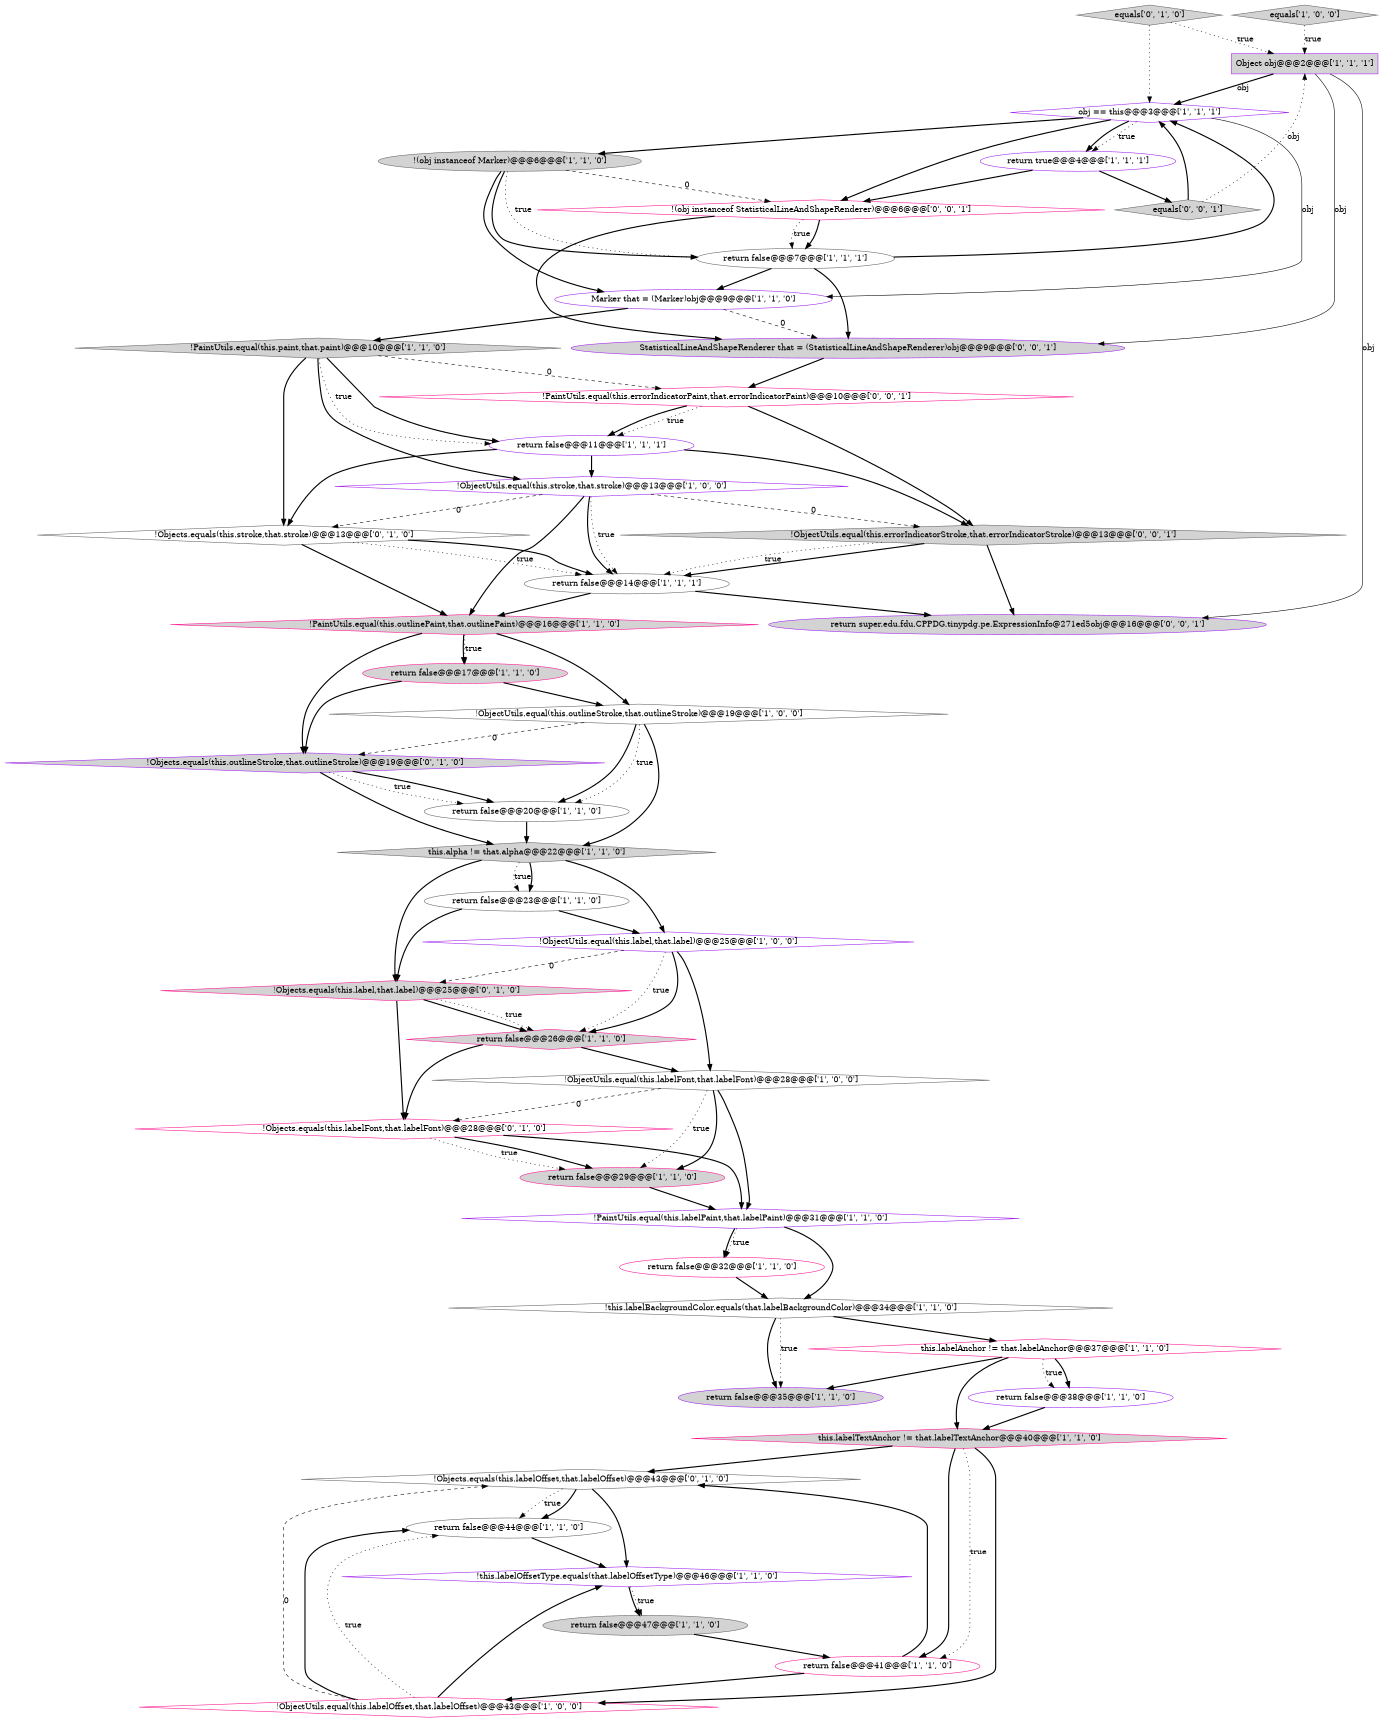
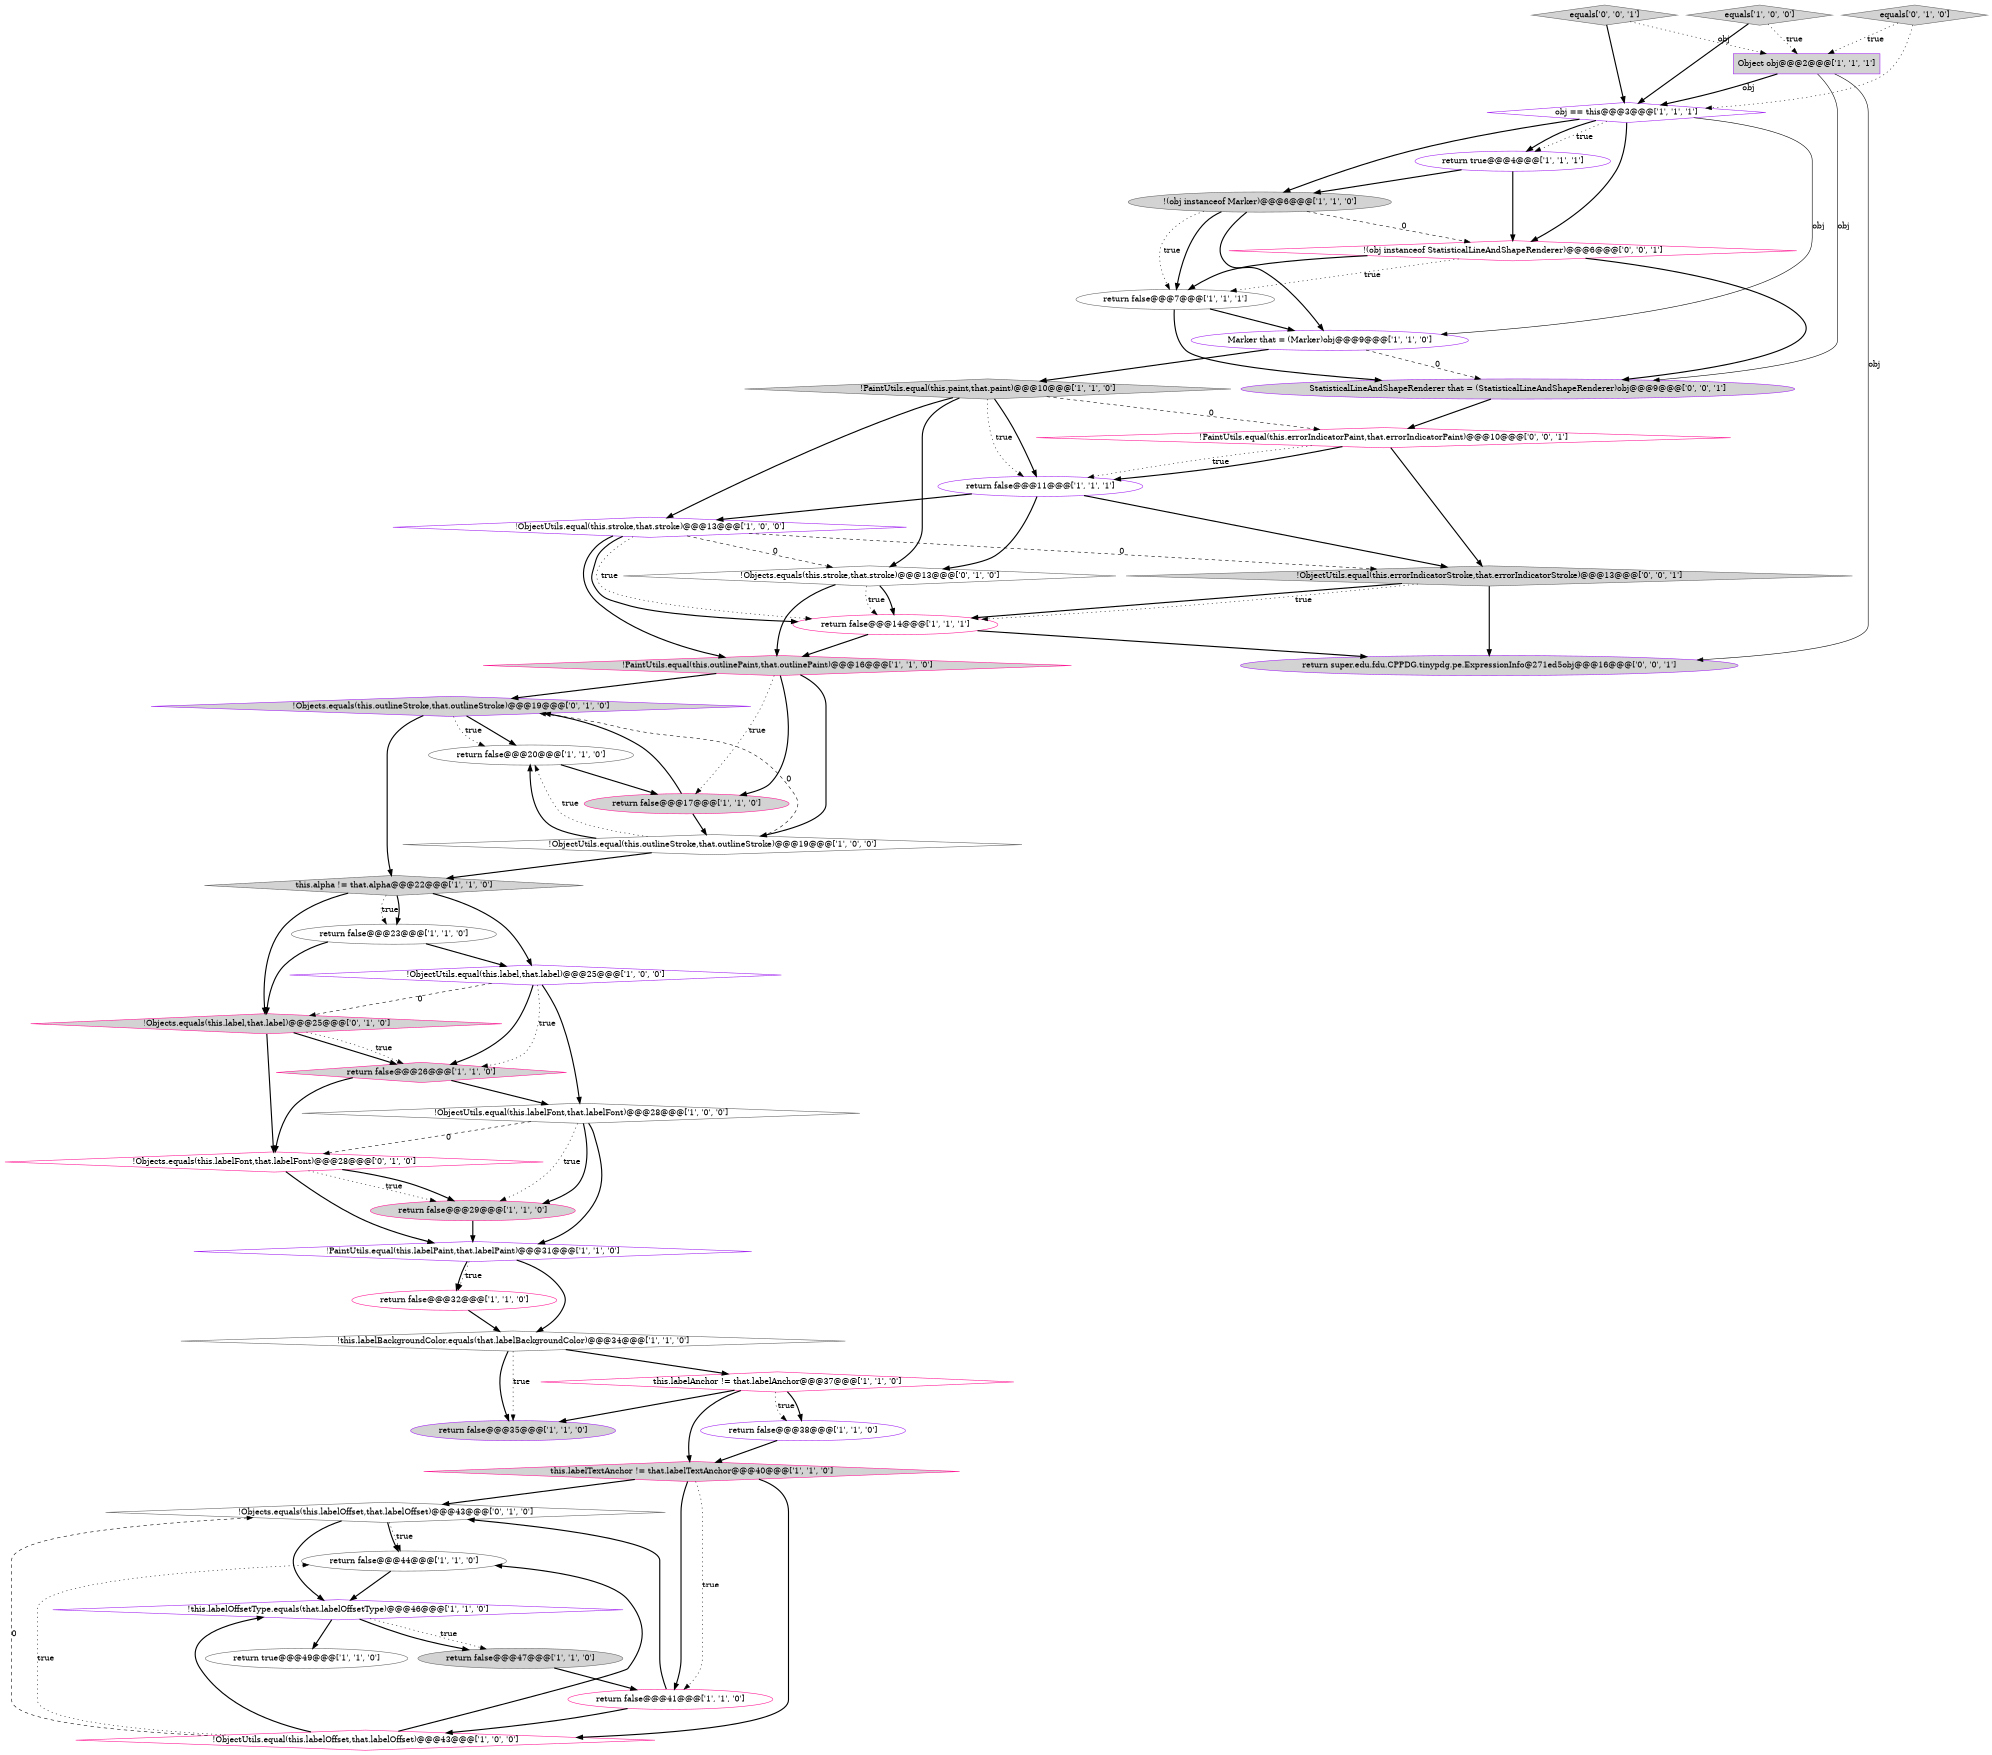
edge "return true@@@4@@@['1', '1', '1']" -> "equals['0', '0', '1']": now "return true@@@4@@@['1', '1', '1']" -> "!(obj instanceof Marker)@@@6@@@['1', '1', '0']"
edge "return false@@@7@@@['1', '1', '1']" -> "obj == this@@@3@@@['1', '1', '1']": now "equals['1', '0', '0']" -> "obj == this@@@3@@@['1', '1', '1']"
node "return false@@@14@@@['1', '1', '1']": color gray40 -> deeppink
edge "return false@@@20@@@['1', '1', '0']" -> "this.alpha != that.alpha@@@22@@@['1', '1', '0']": now "return false@@@20@@@['1', '1', '0']" -> "return false@@@17@@@['1', '1', '0']"
node "return true@@@49@@@['1', '1', '0']": added
